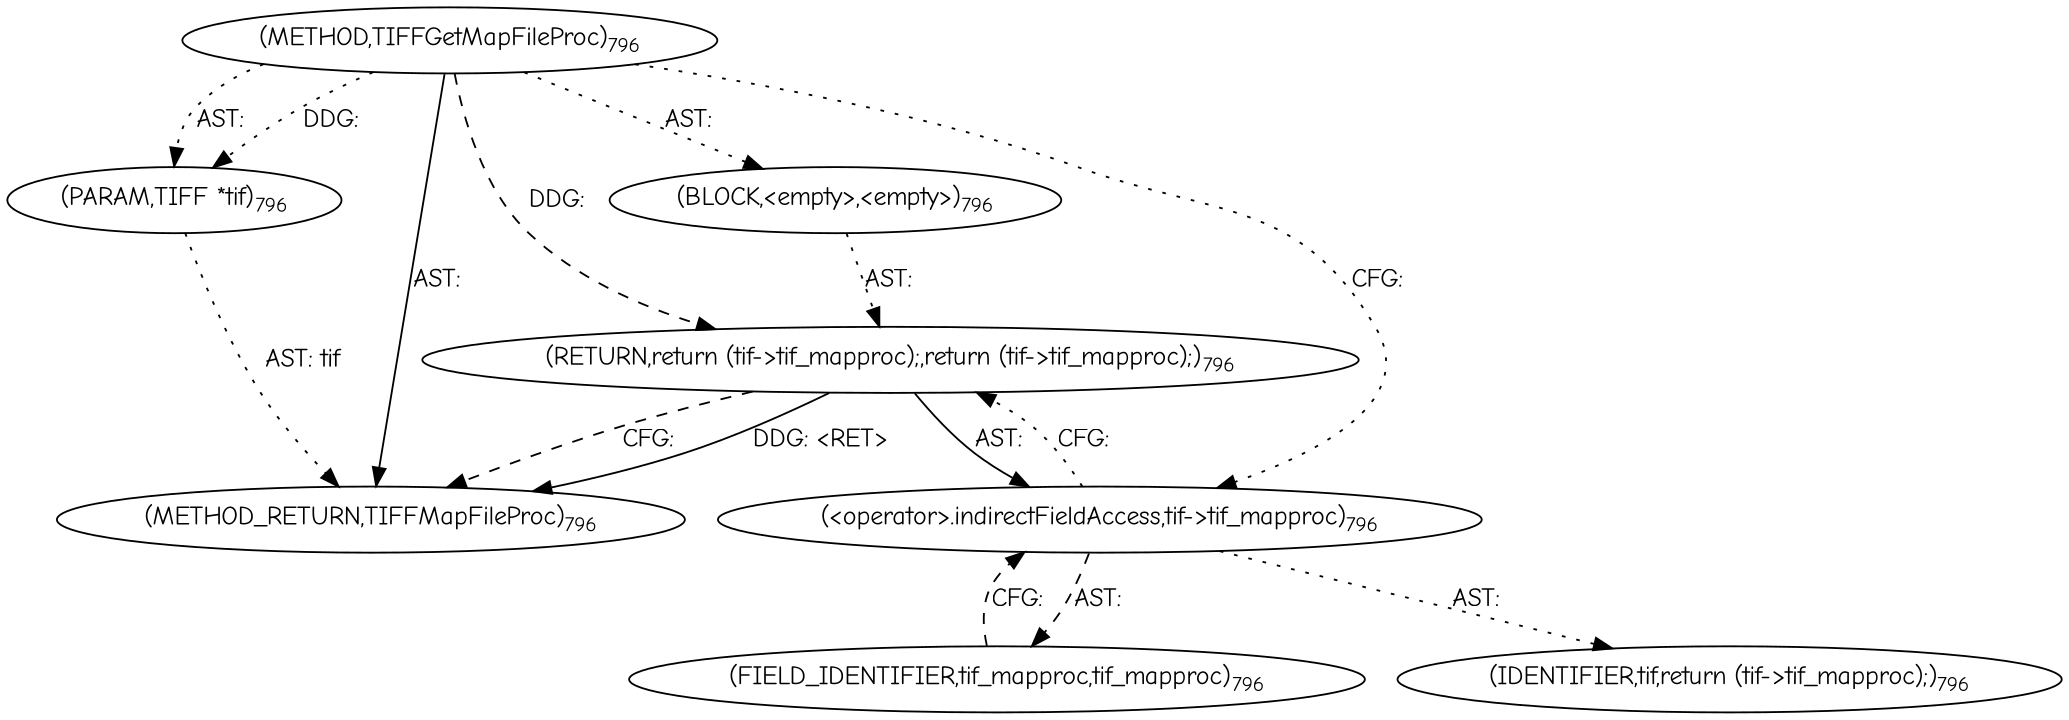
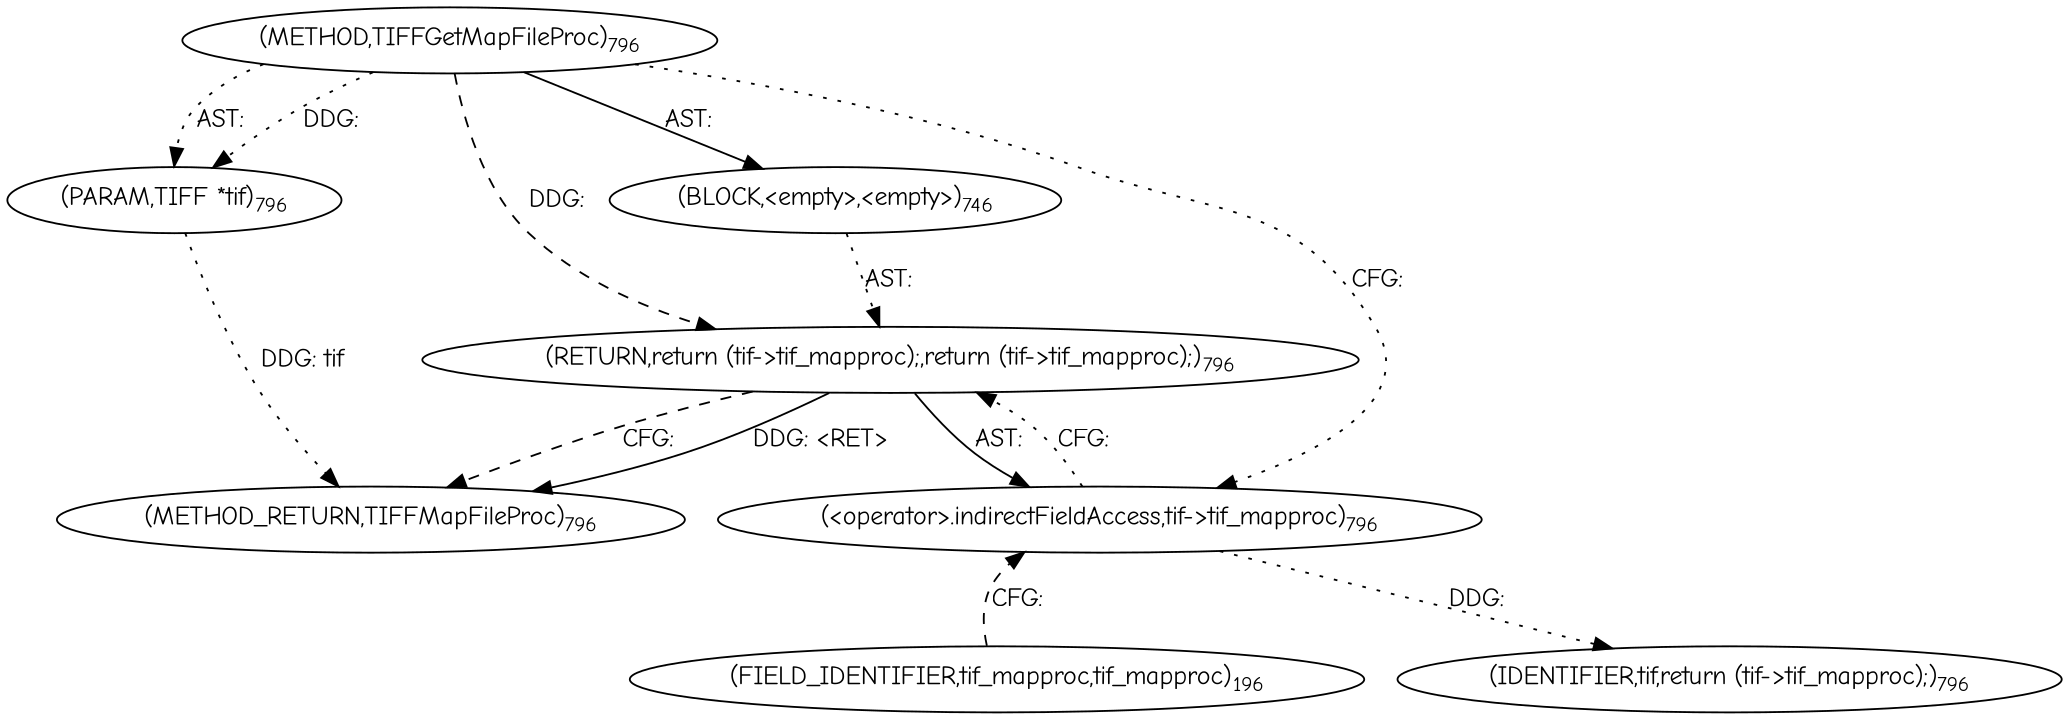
edge "(METHOD,TIFFGetMapFileProc)" -> "(BLOCK,<empty>,<empty>)": style dotted -> solid
node "(BLOCK,<empty>,<empty>)": text "796" -> "746"
edge "(METHOD,TIFFGetMapFileProc)" -> "(METHOD_RETURN,TIFFMapFileProc)": removed, label "AST:"
edge "(PARAM,TIFF *tif)" -> "(METHOD_RETURN,TIFFMapFileProc)": label "AST: tif" -> "DDG: tif"
edge "(<operator>.indirectFieldAccess,tif->tif_mapproc)" -> "(FIELD_IDENTIFIER,tif_mapproc,tif_mapproc)": removed, label "AST:"
edge "(<operator>.indirectFieldAccess,tif->tif_mapproc)" -> "(IDENTIFIER,tif,return (tif->tif_mapproc);)": label "AST: " -> "DDG: "
node "(FIELD_IDENTIFIER,tif_mapproc,tif_mapproc)": text "796" -> "196"
